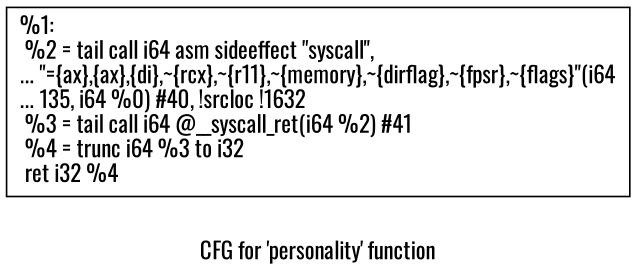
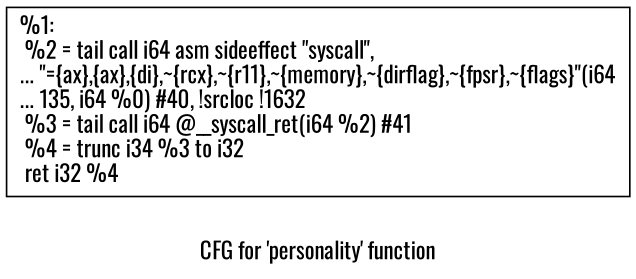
node "%1:": text "%4 = trunc i64 %3 to i32" -> "%4 = trunc i34 %3 to i32"
